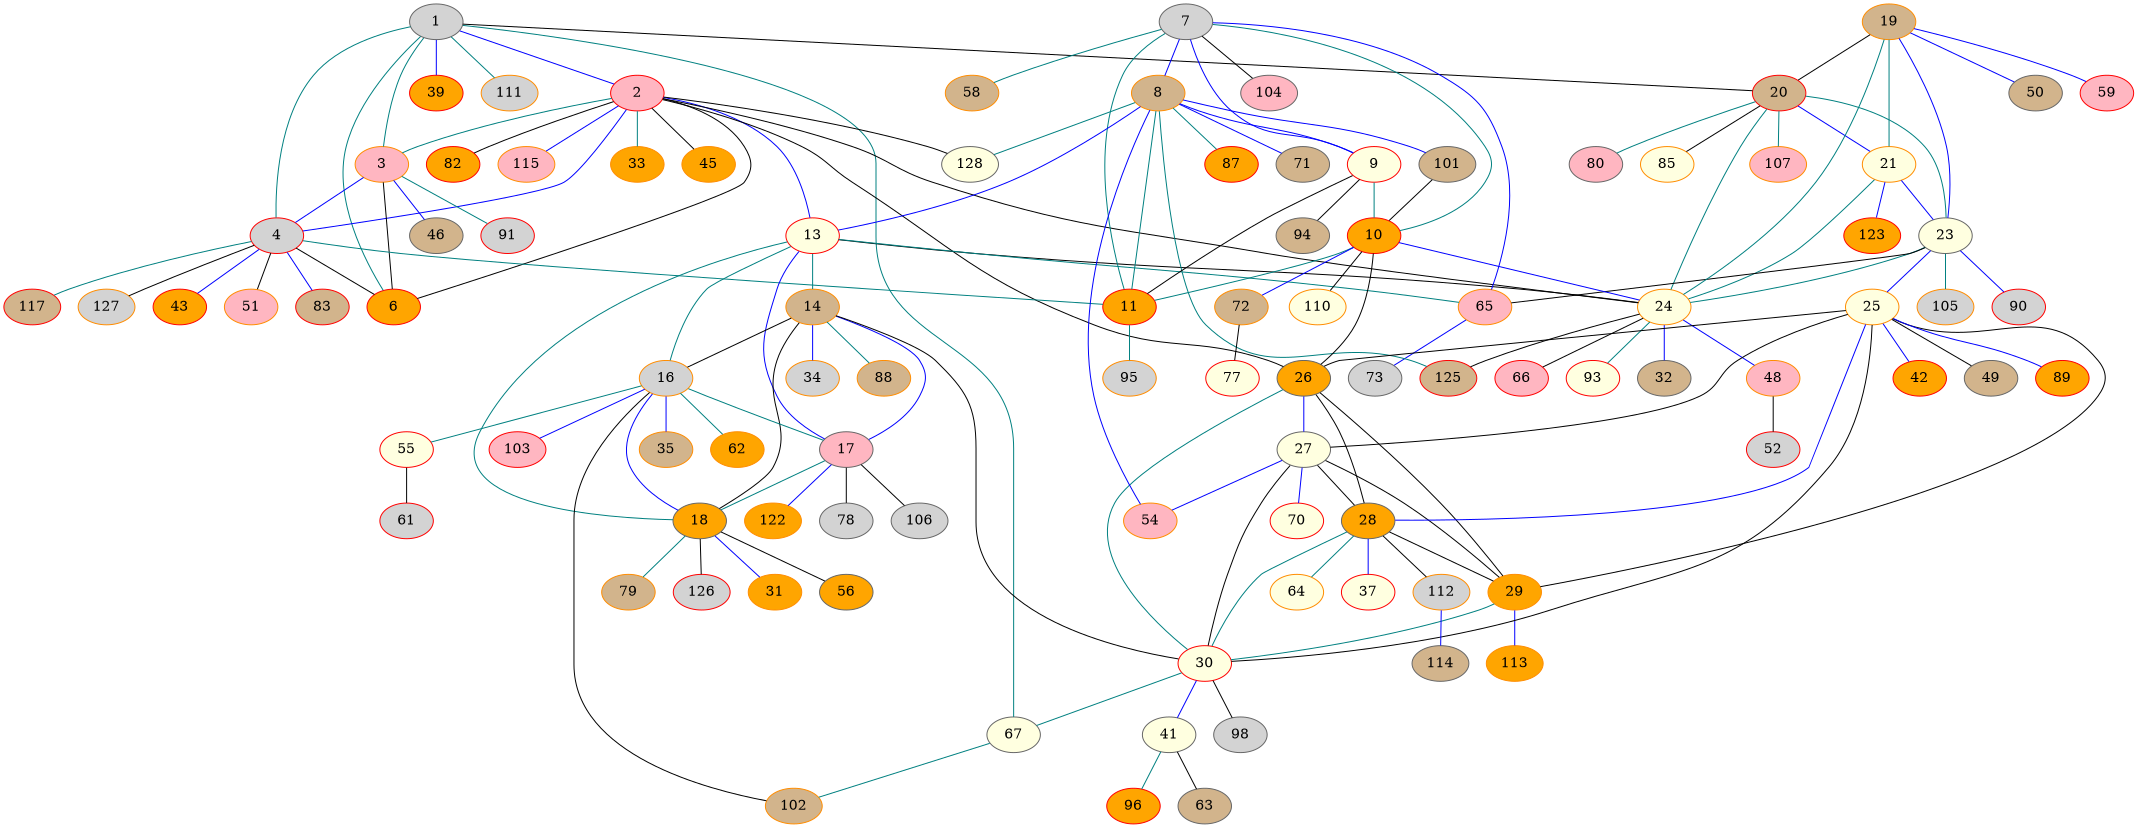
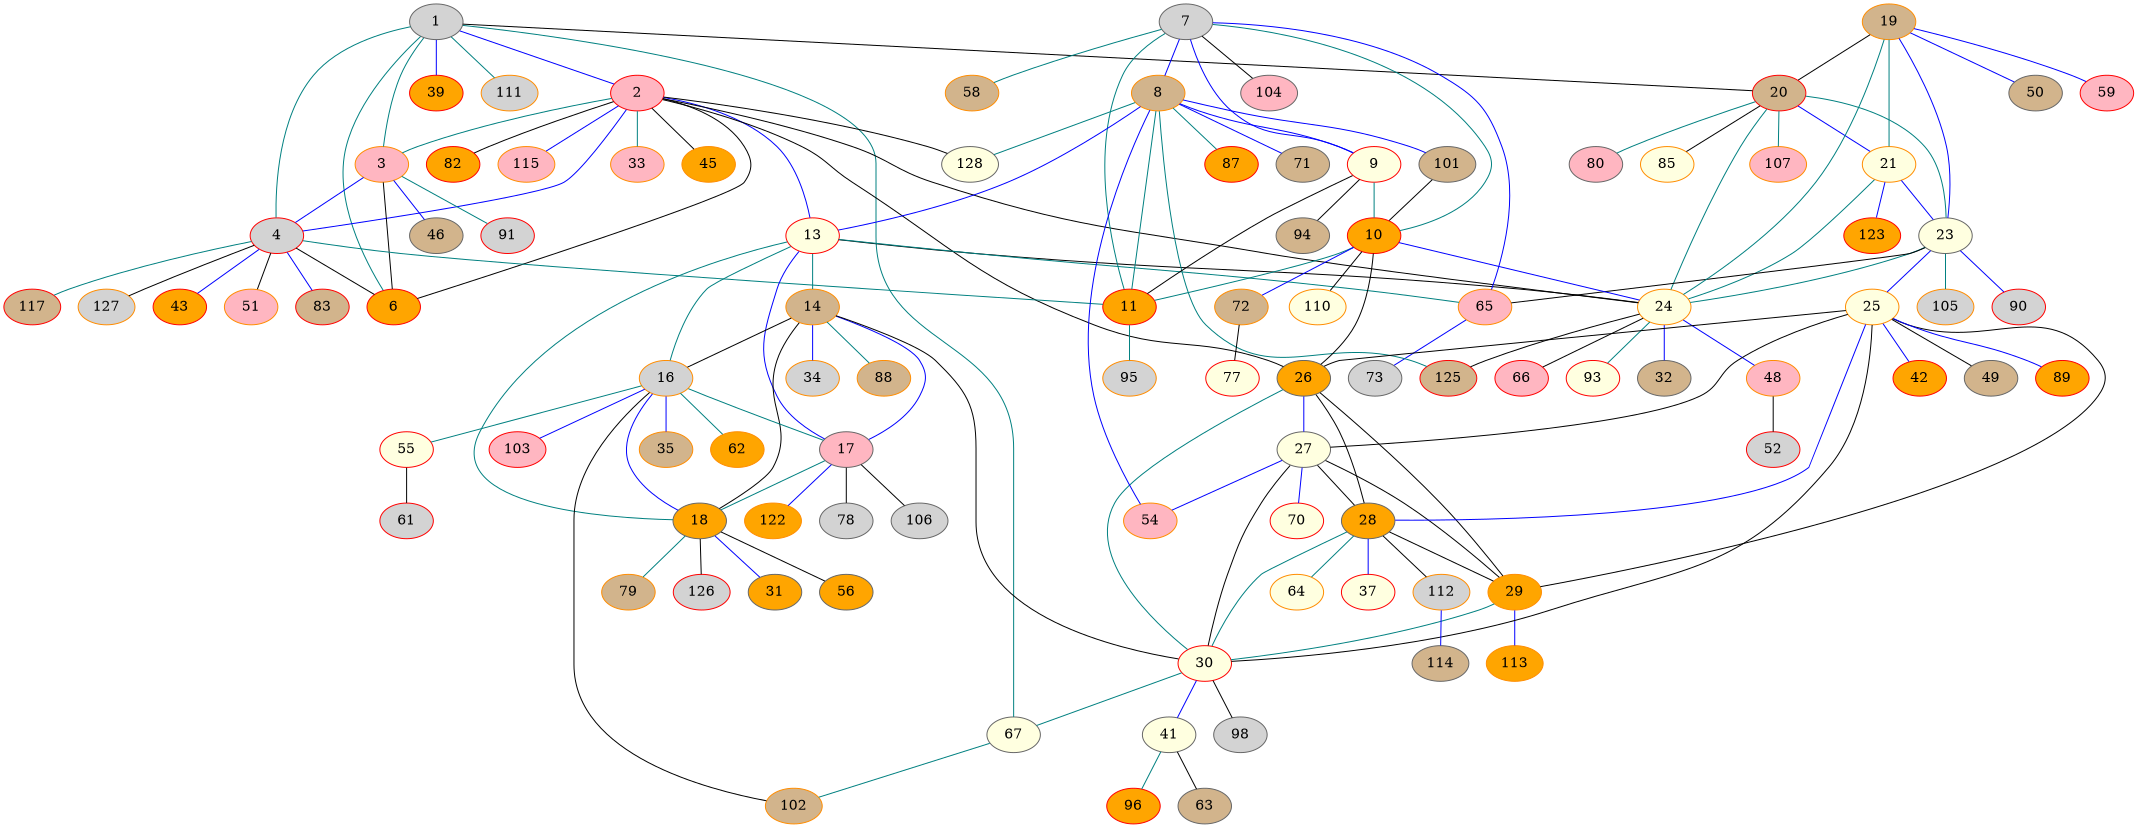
node "33": fillcolor orange -> lightpink
node "31": color darkorange -> gray40
